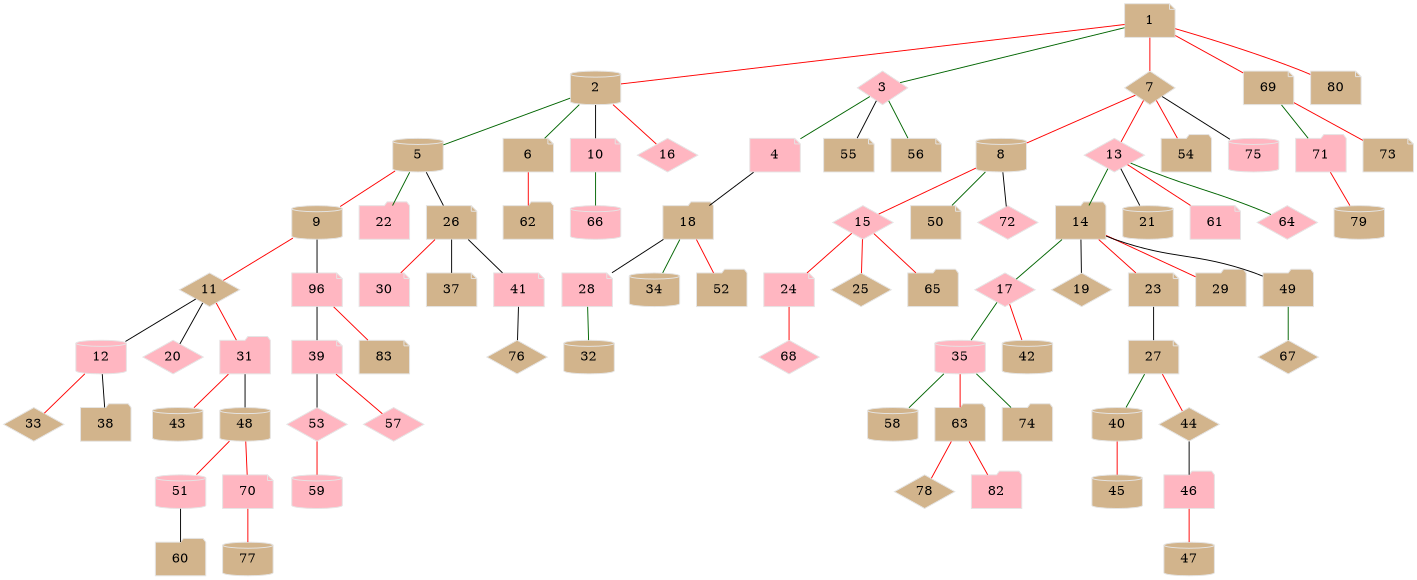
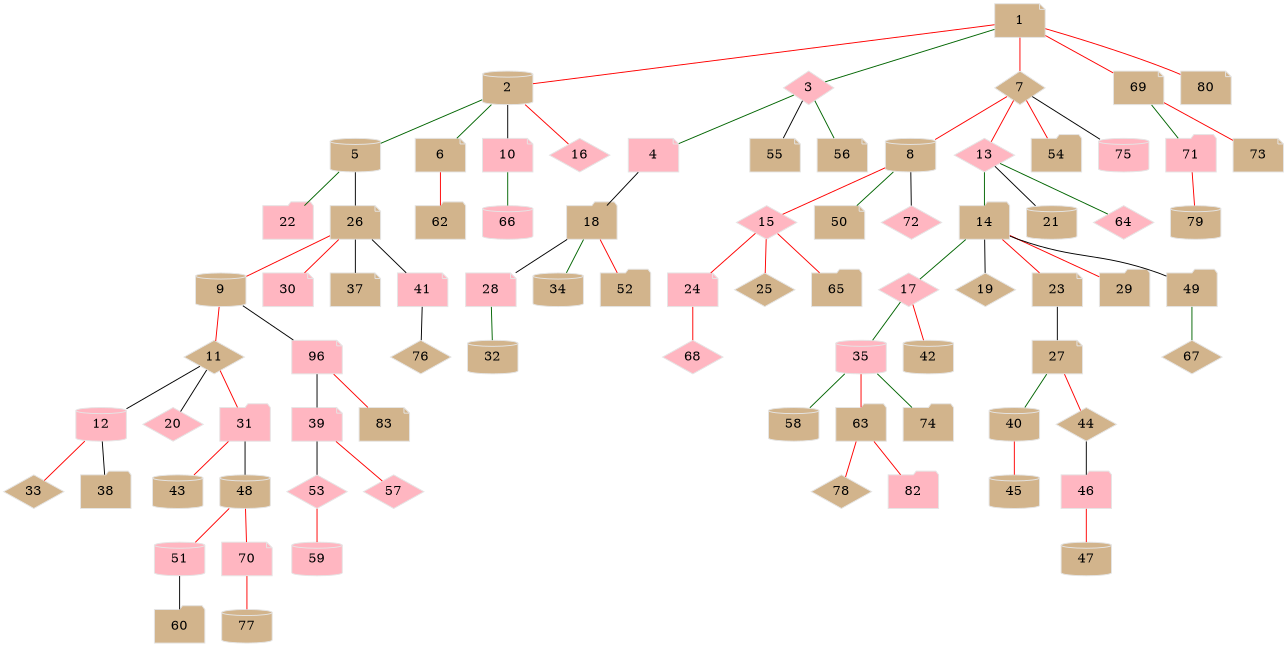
edge "5" -- "9": now "26" -- "9"
node "61": removed
